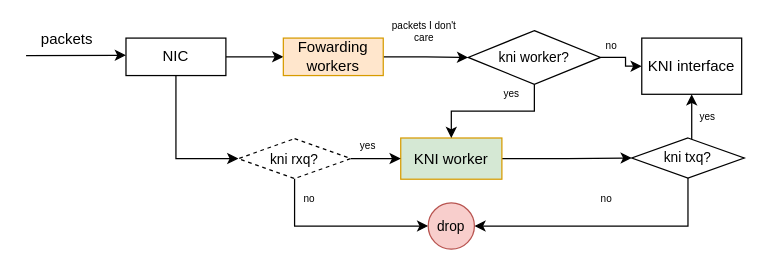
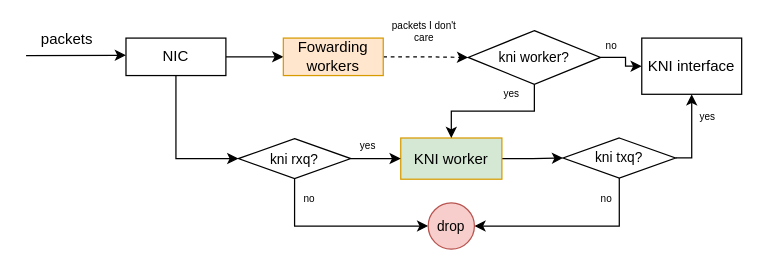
edge "Fowarding workers" -> "kni worker?": style solid -> dashed
node "kni txq?": moved (688, 158) -> (619, 158)
node "kni rxq?": style dashed -> solid
